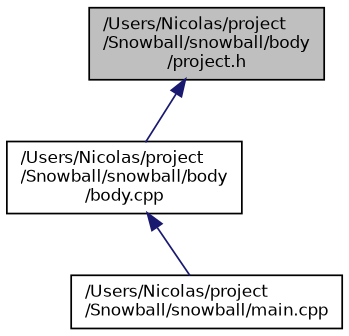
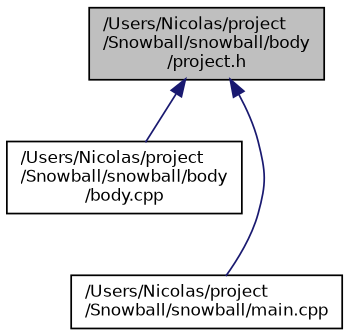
edge "/Users/Nicolas/project /Snowball/snowball/main.cpp" -> "/Users/Nicolas/project /Snowball/snowball/body /body.cpp": now "/Users/Nicolas/project /Snowball/snowball/main.cpp" -> "/Users/Nicolas/project /Snowball/snowball/body /project.h"
